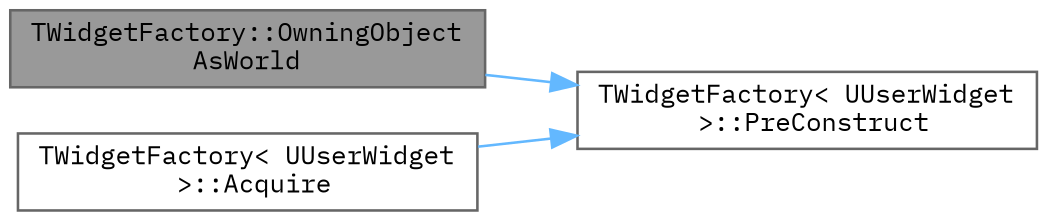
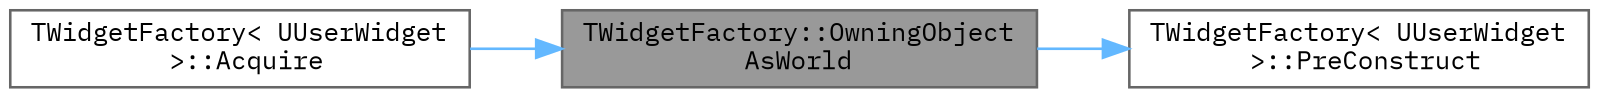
edge "TWidgetFactory< UUserWidget >::Acquire" -> "TWidgetFactory< UUserWidget >::PreConstruct": now "TWidgetFactory< UUserWidget >::Acquire" -> "TWidgetFactory::OwningObject AsWorld"
